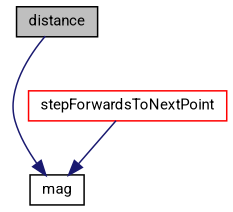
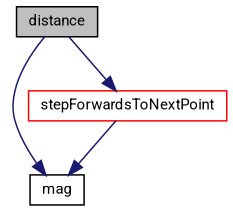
edge "distance" -> "stepForwardsToNextPoint": added
